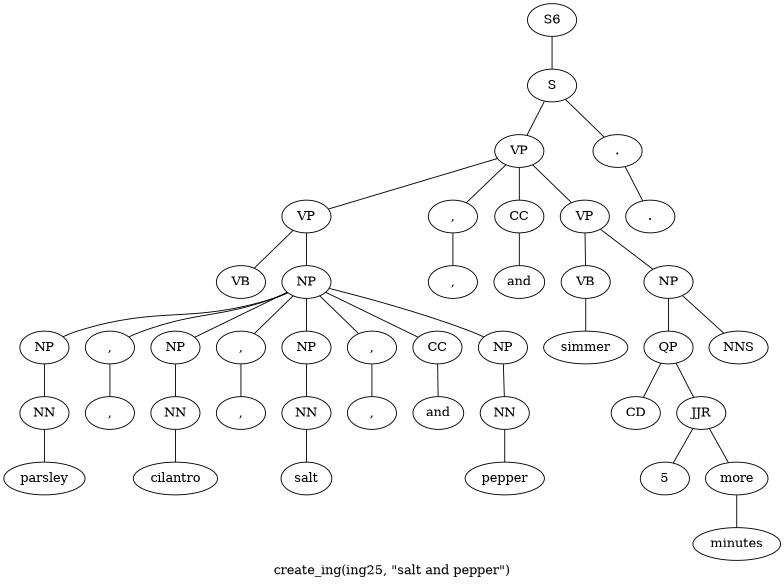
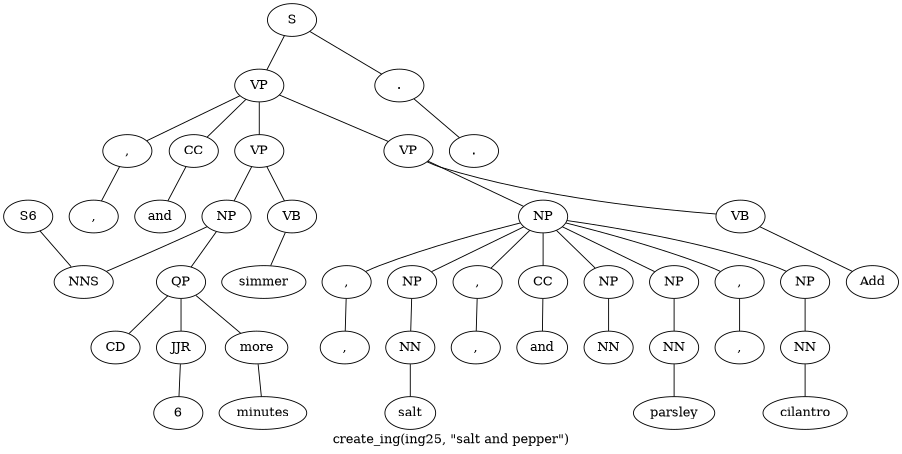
edge "S6" -- "S": now "S6" -- "NNS"
node "Add": added
edge "JJR" -- "more": now "QP" -- "more"
node "pepper": removed
node "5": label "5" -> "6"
